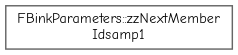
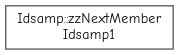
node "FBinkParameters::zzNextMember Idsamp1": label "FBinkParameters::zzNextMember Idsamp1" -> "Idsamp::zzNextMember Idsamp1"
